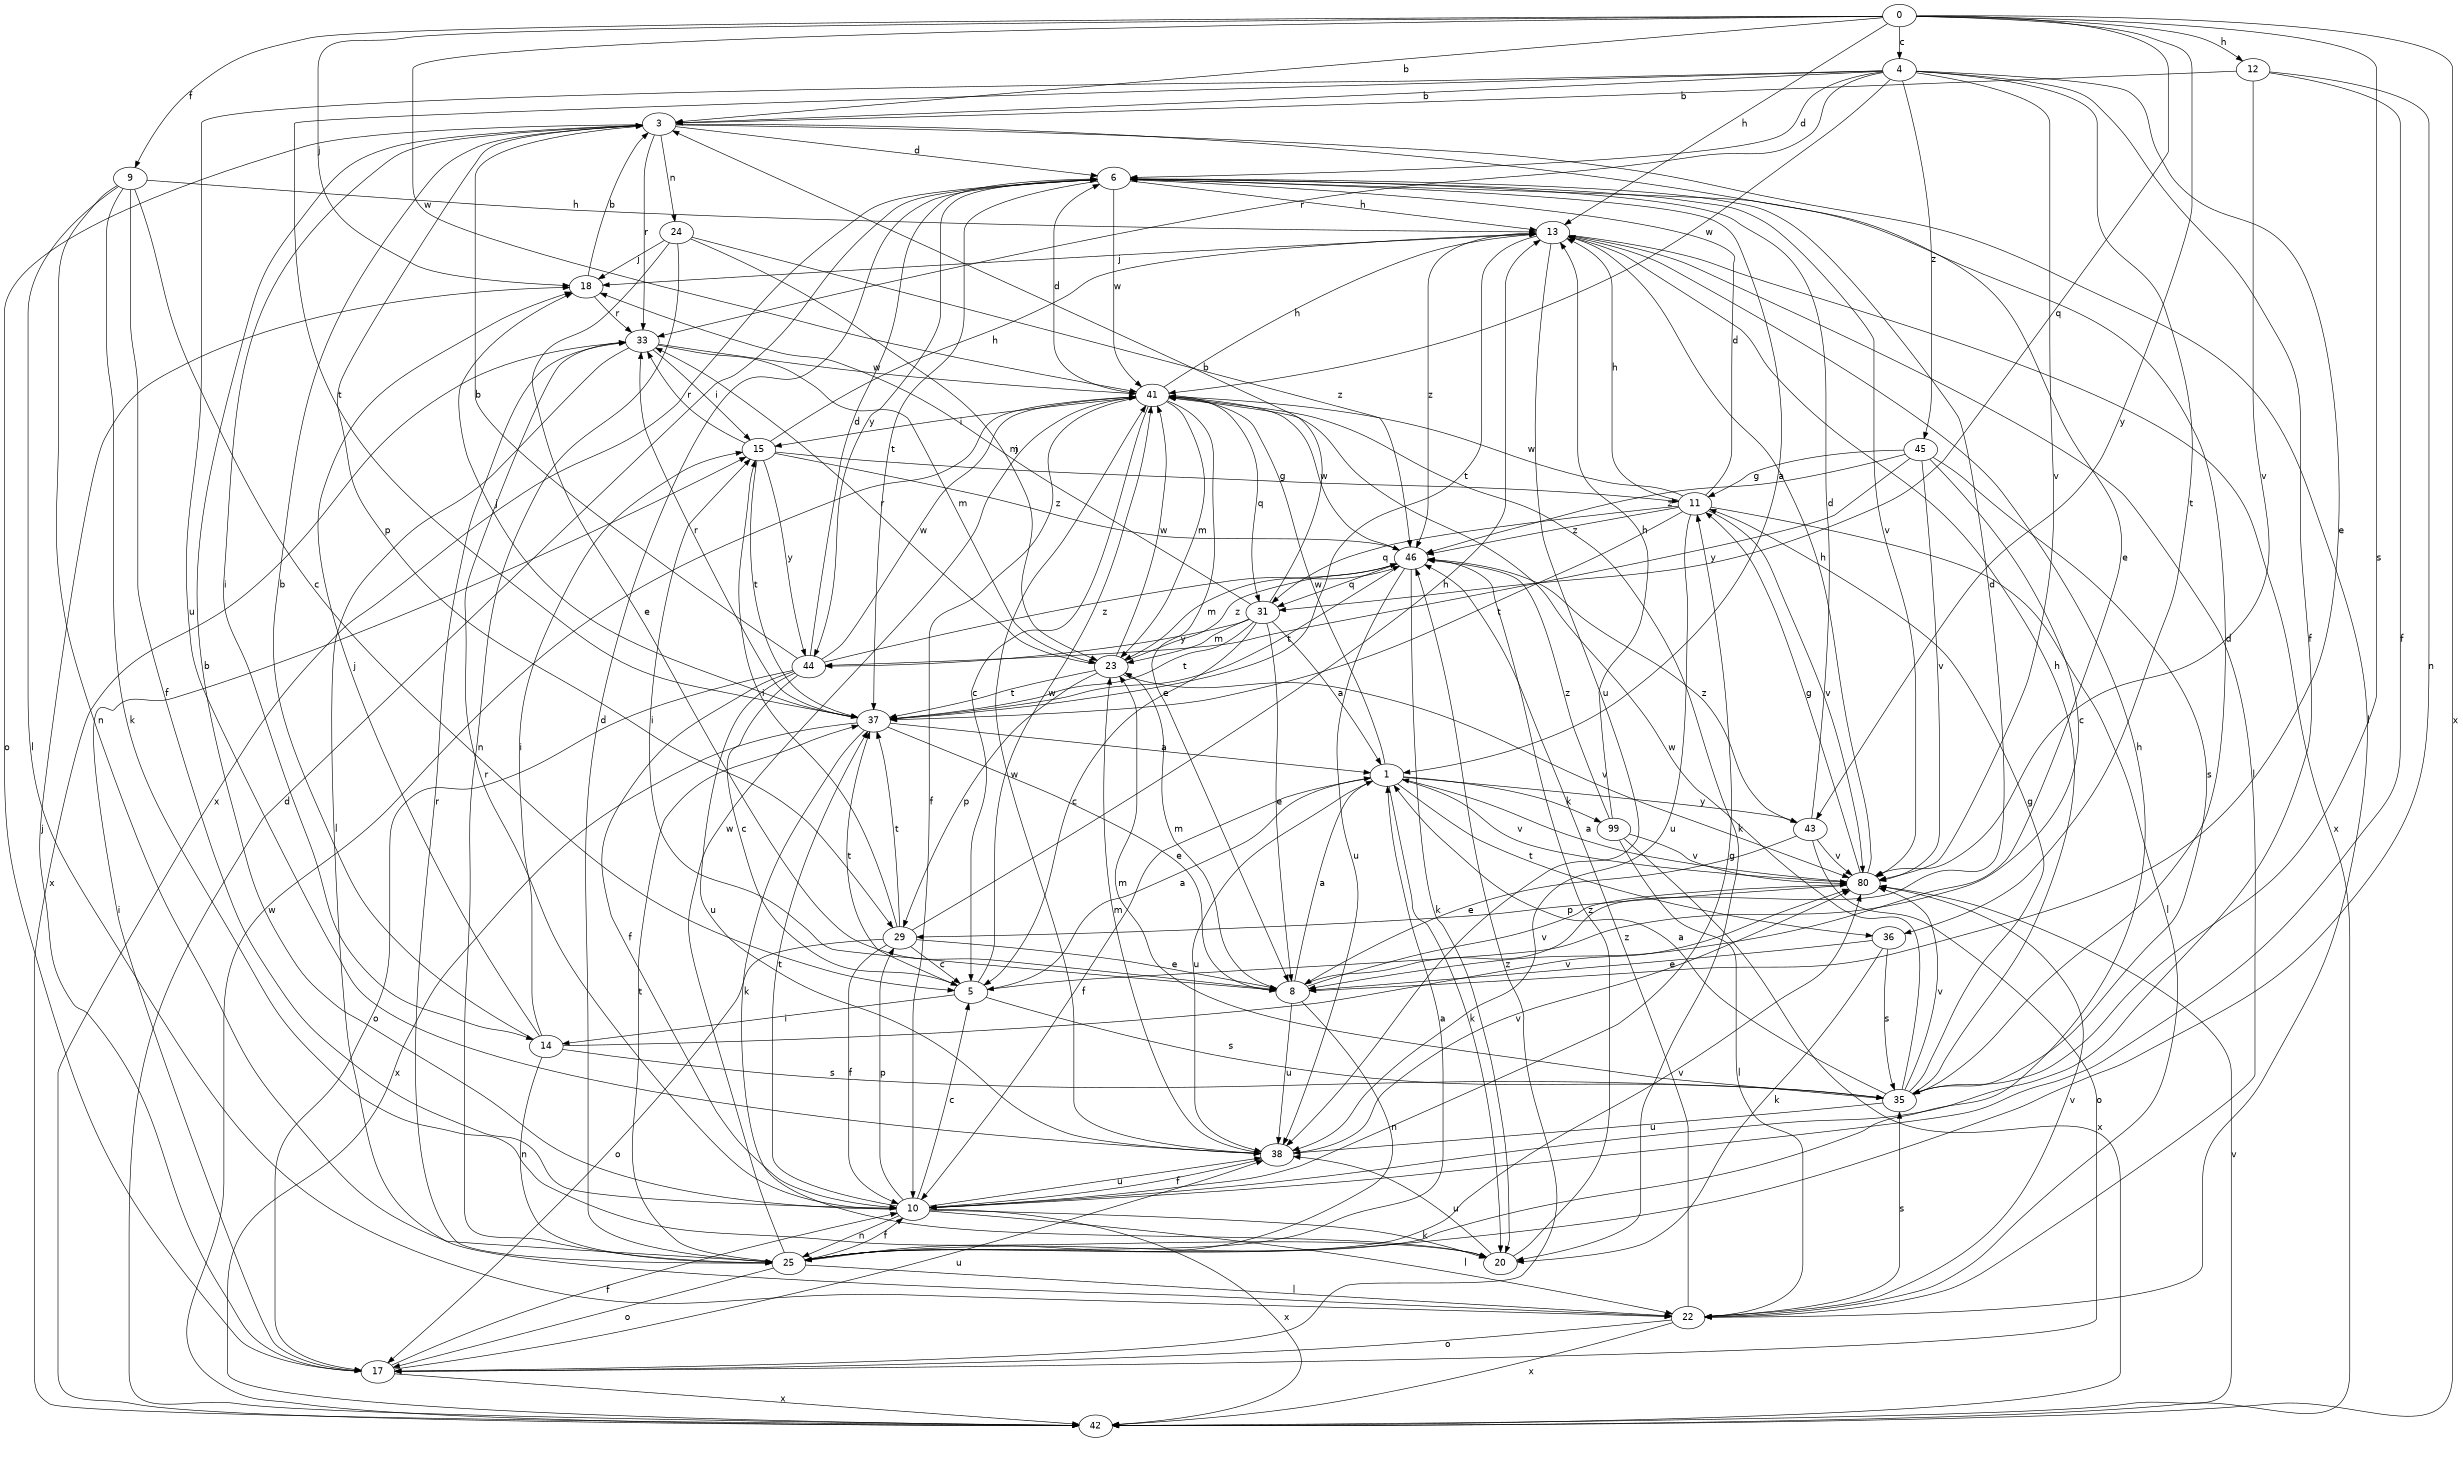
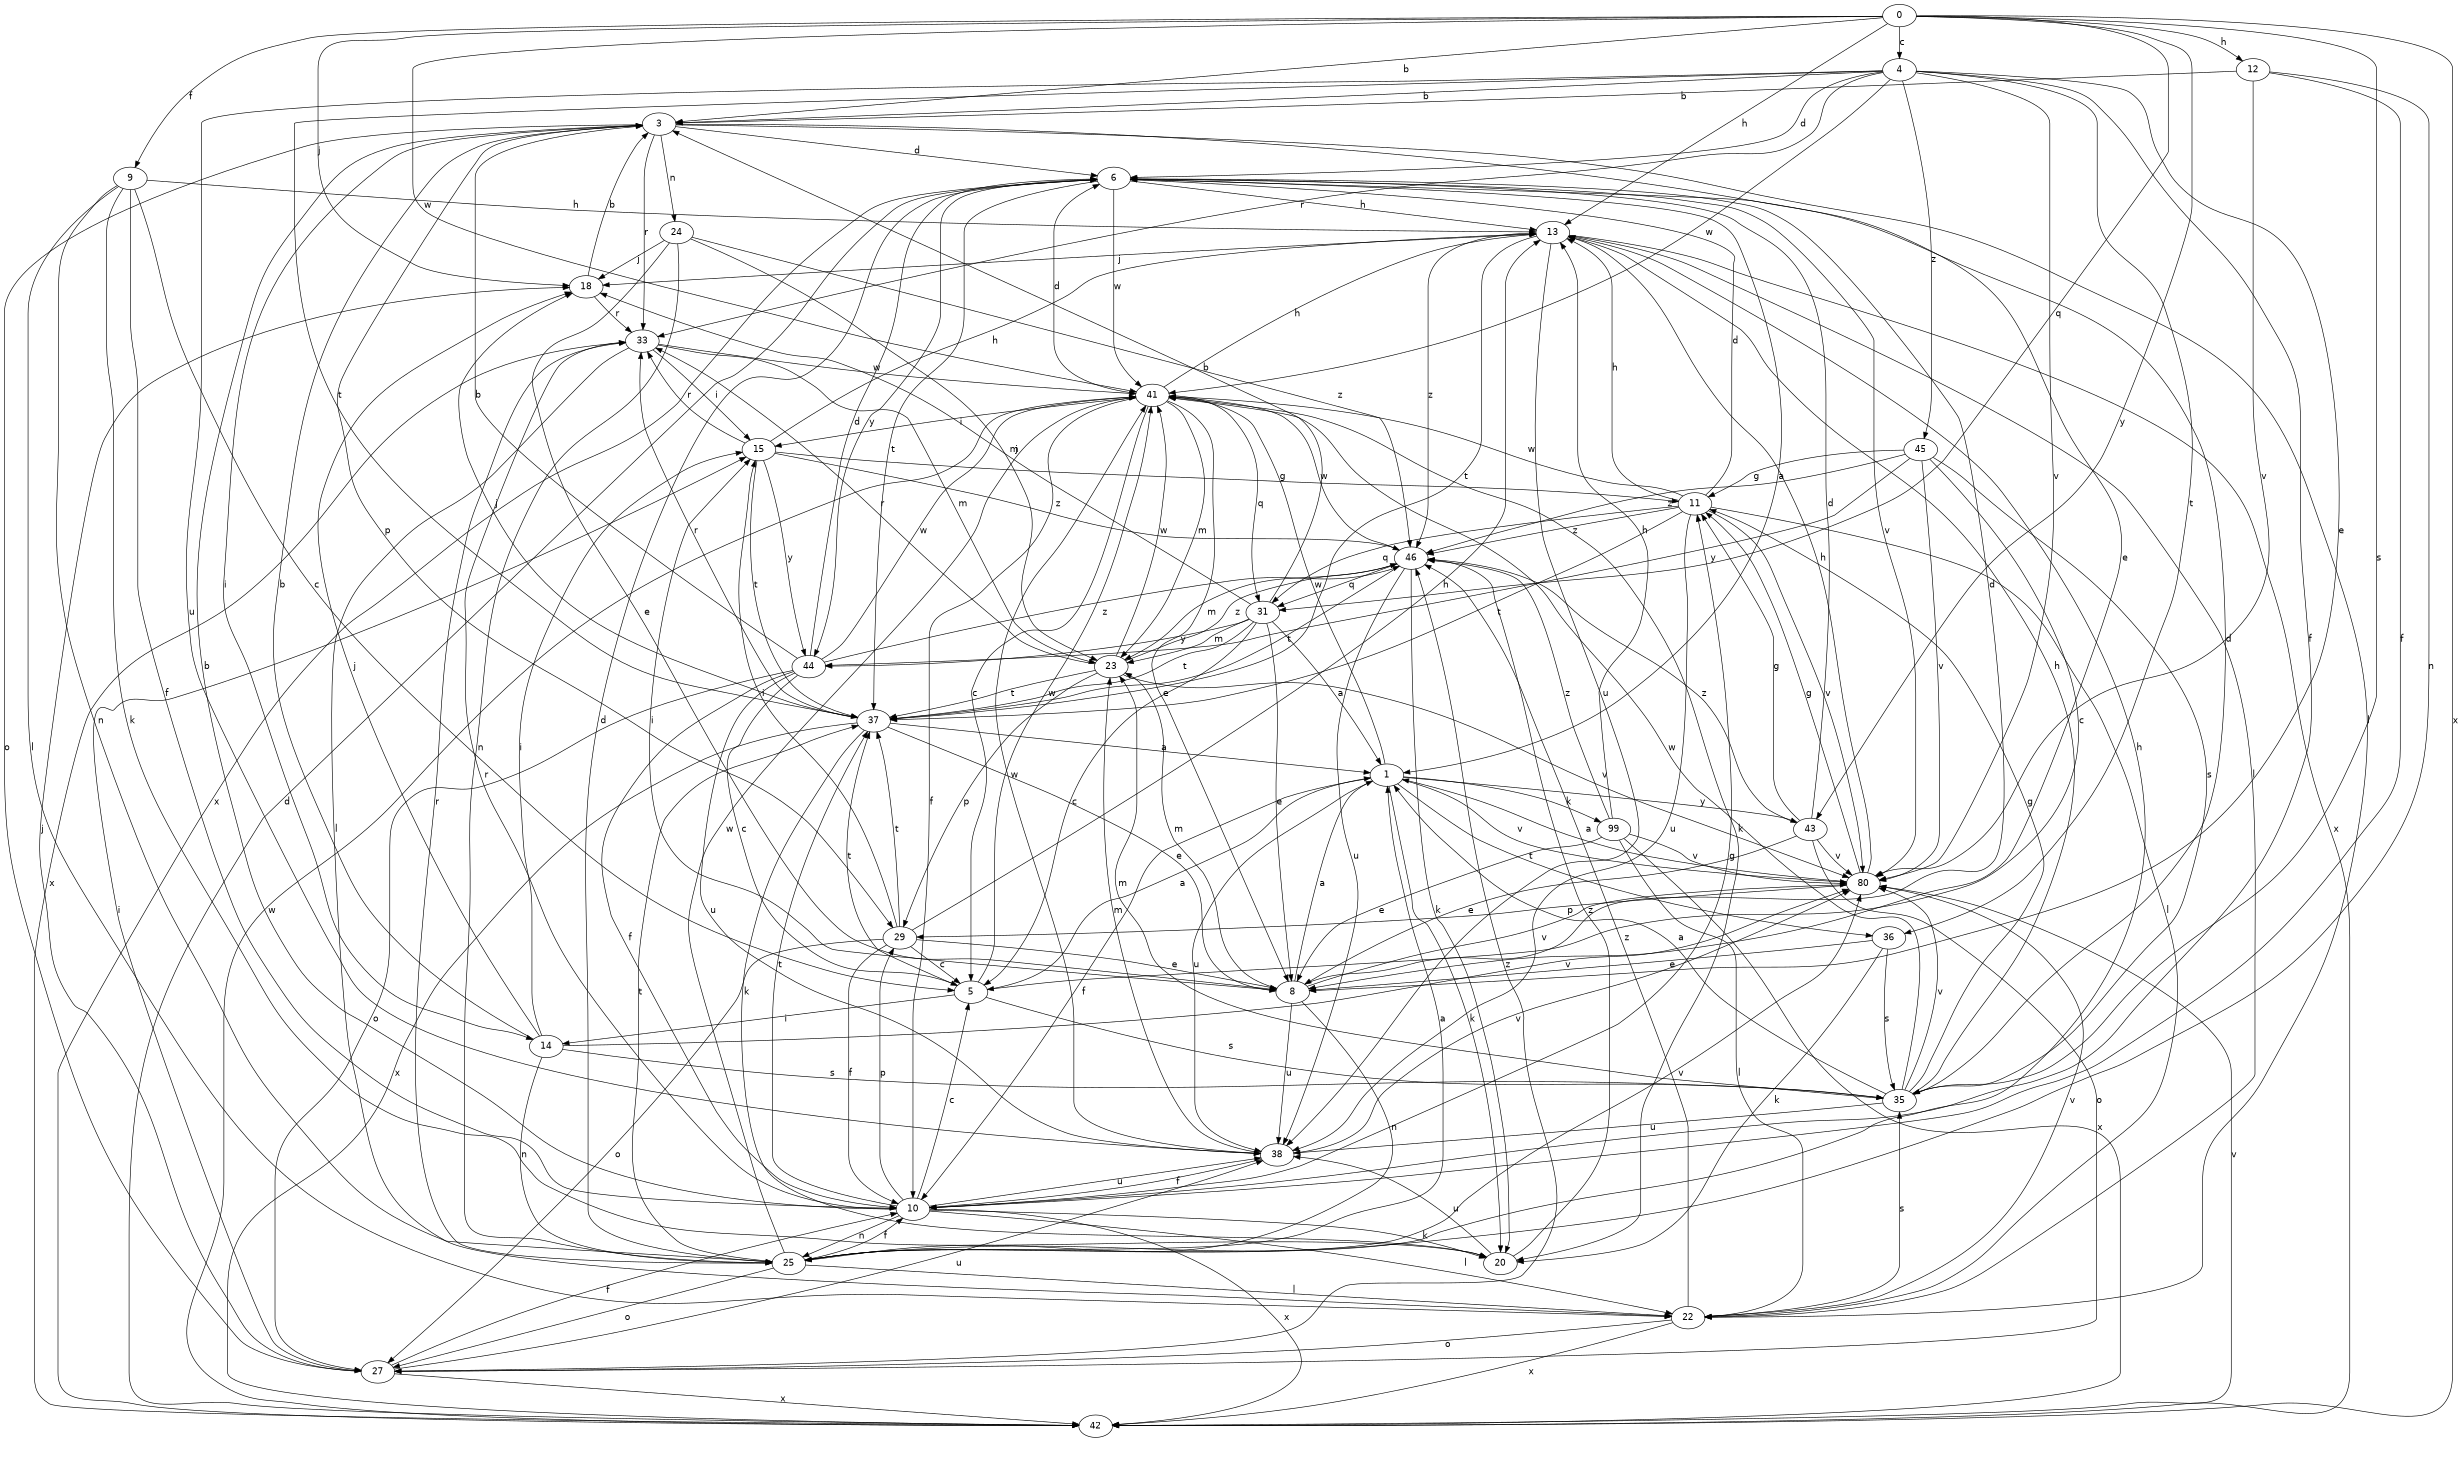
edge "43" -> "11": added, label "g"
edge "99" -> "8": added, label "e"
node "17": label "17" -> "27"
